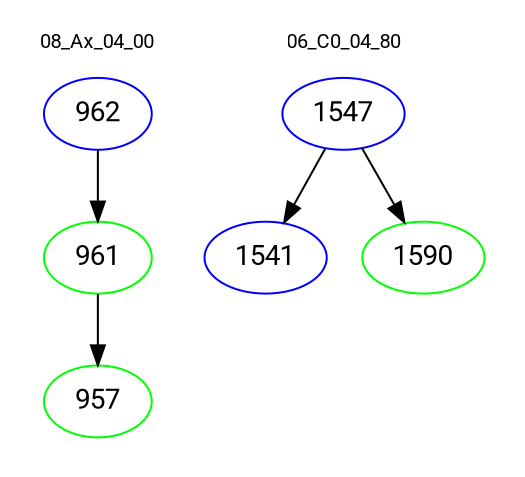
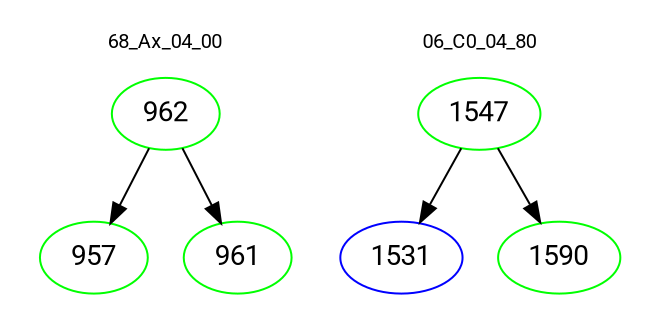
cluster "08_Ax_04_00": label "08_Ax_04_00" -> "68_Ax_04_00"
node "962": color blue -> green
node "1547": color blue -> green
node "1541": label "1541" -> "1531"
edge "961" -> "957": now "962" -> "957"
